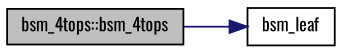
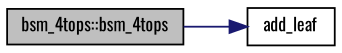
node "bsm_leaf": label "bsm_leaf" -> "add_leaf"
